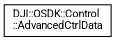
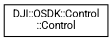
node "DJI::OSDK::Control ::AdvancedCtrlData": label "DJI::OSDK::Control ::AdvancedCtrlData" -> "DJI::OSDK::Control ::Control"
